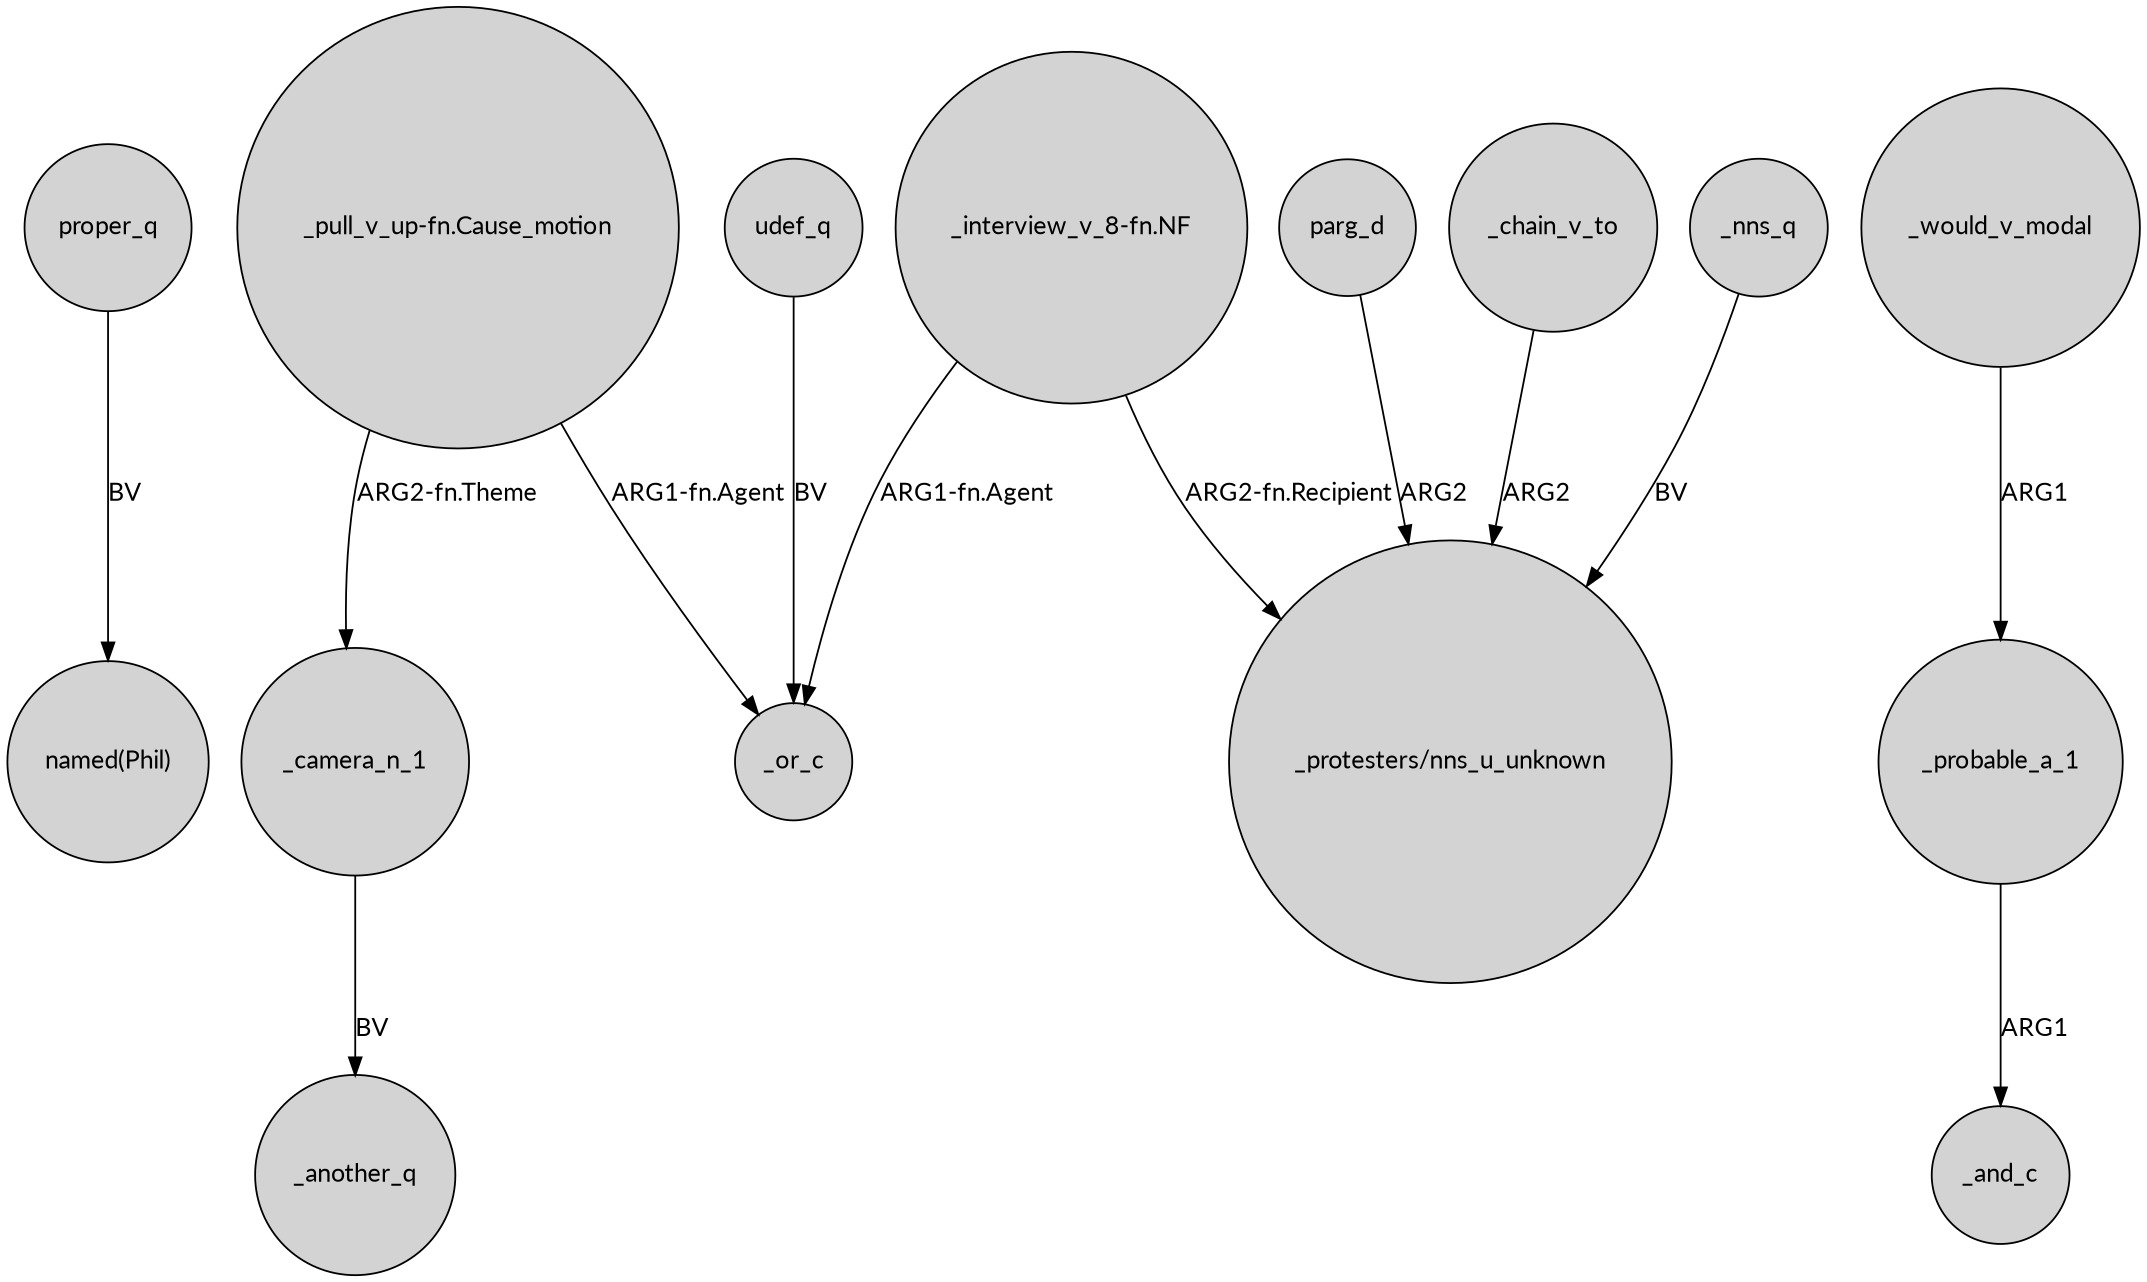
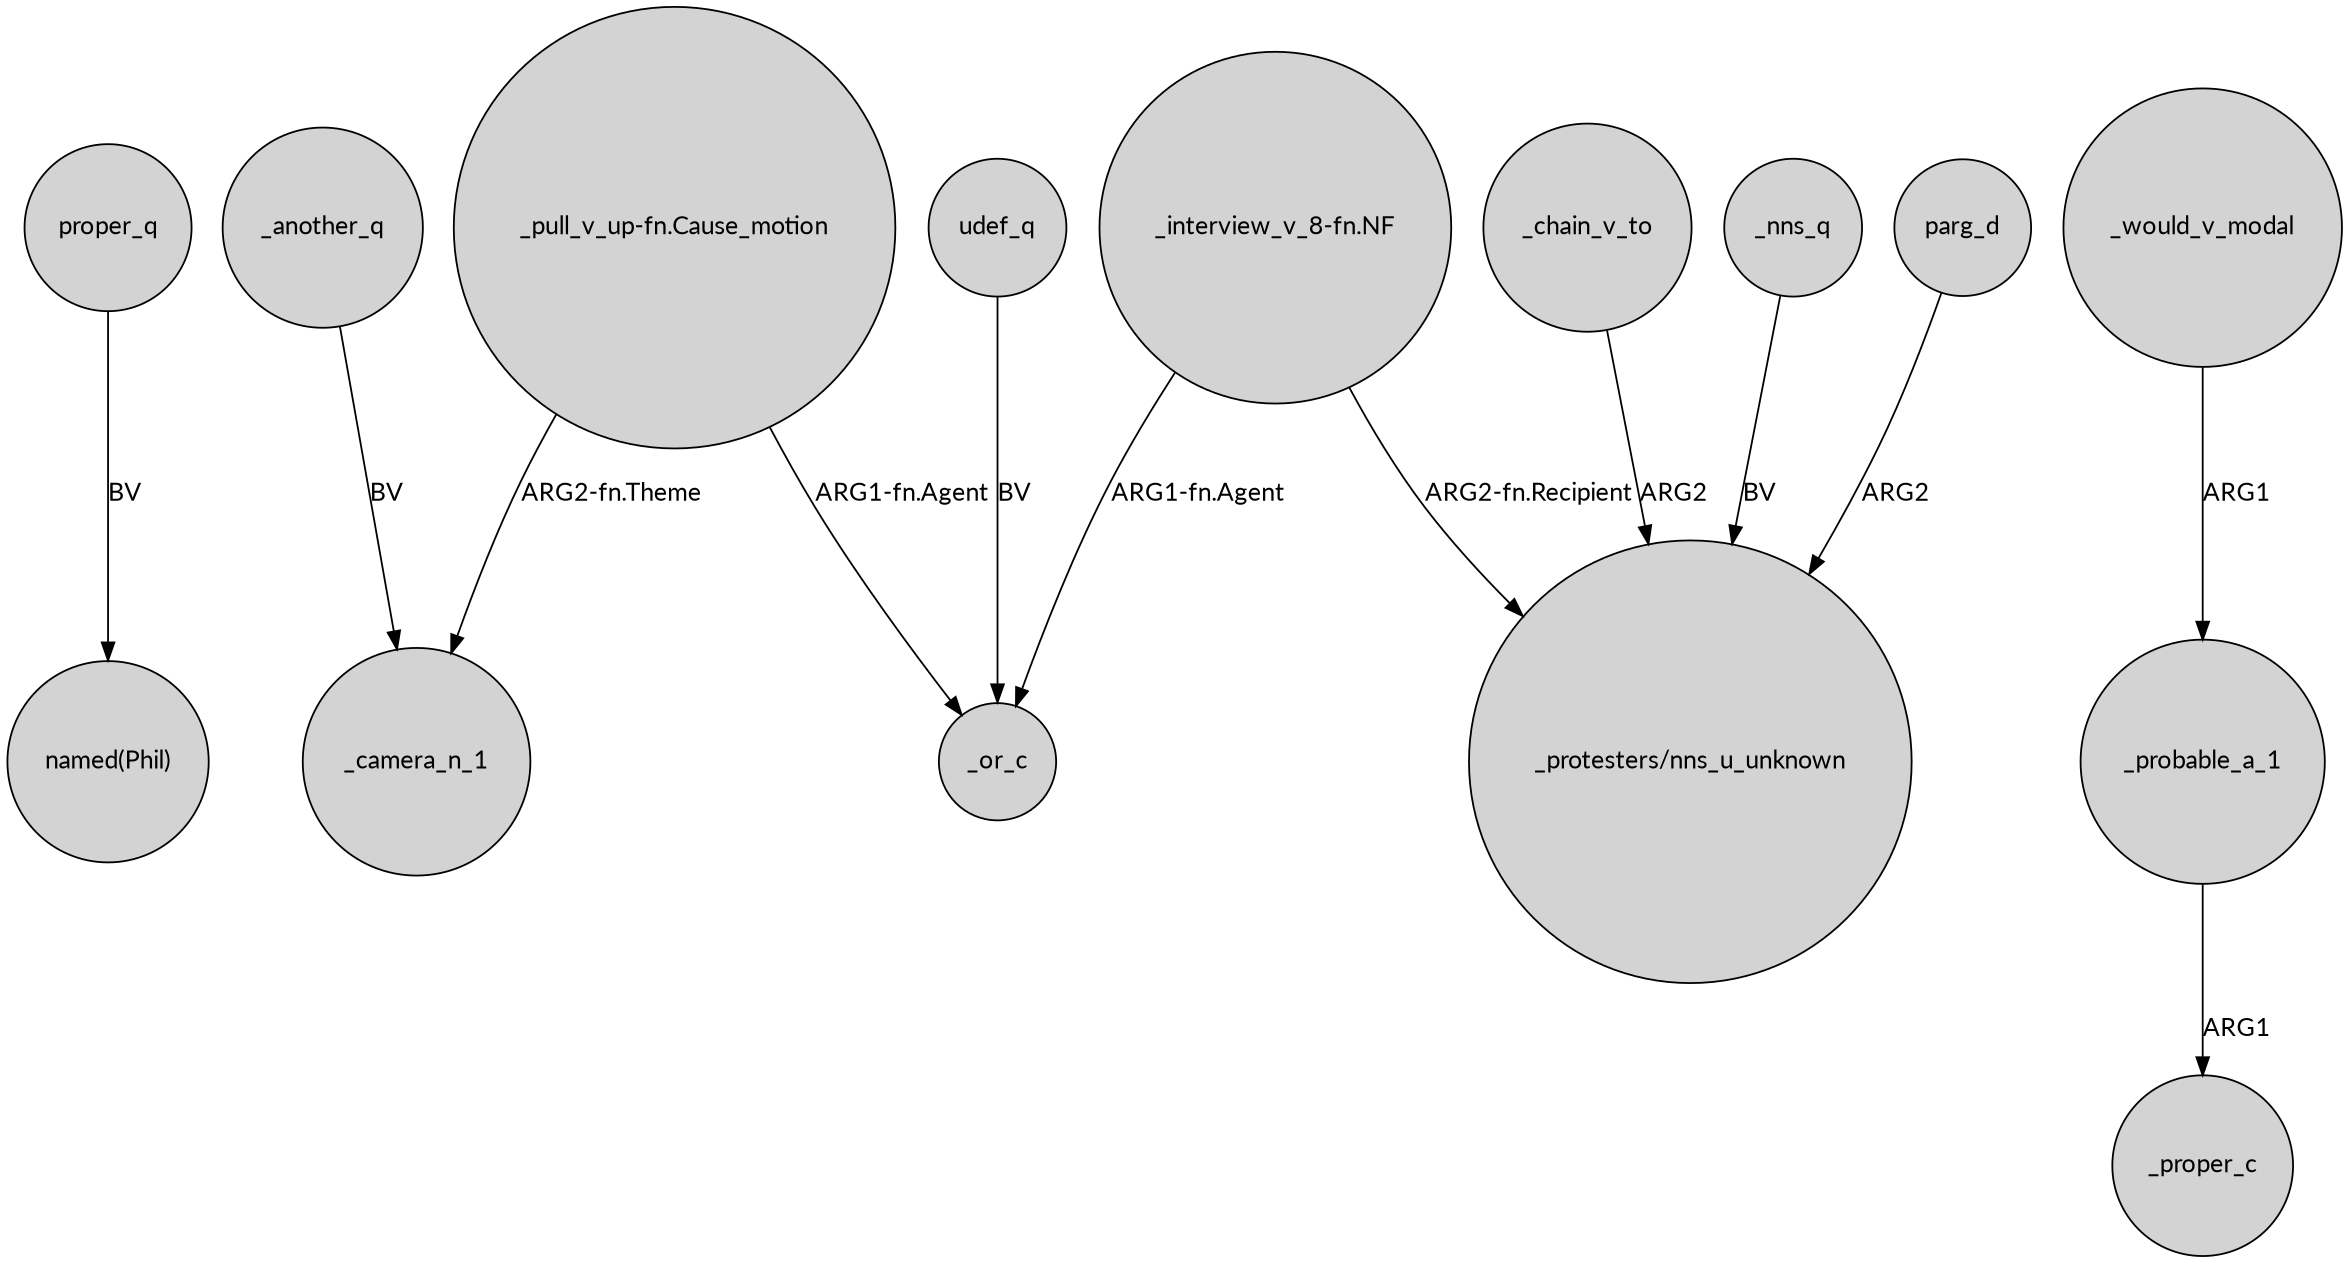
edge "_camera_n_1" -> "_another_q": reversed
node "_and_c": label "_and_c" -> "_proper_c"
